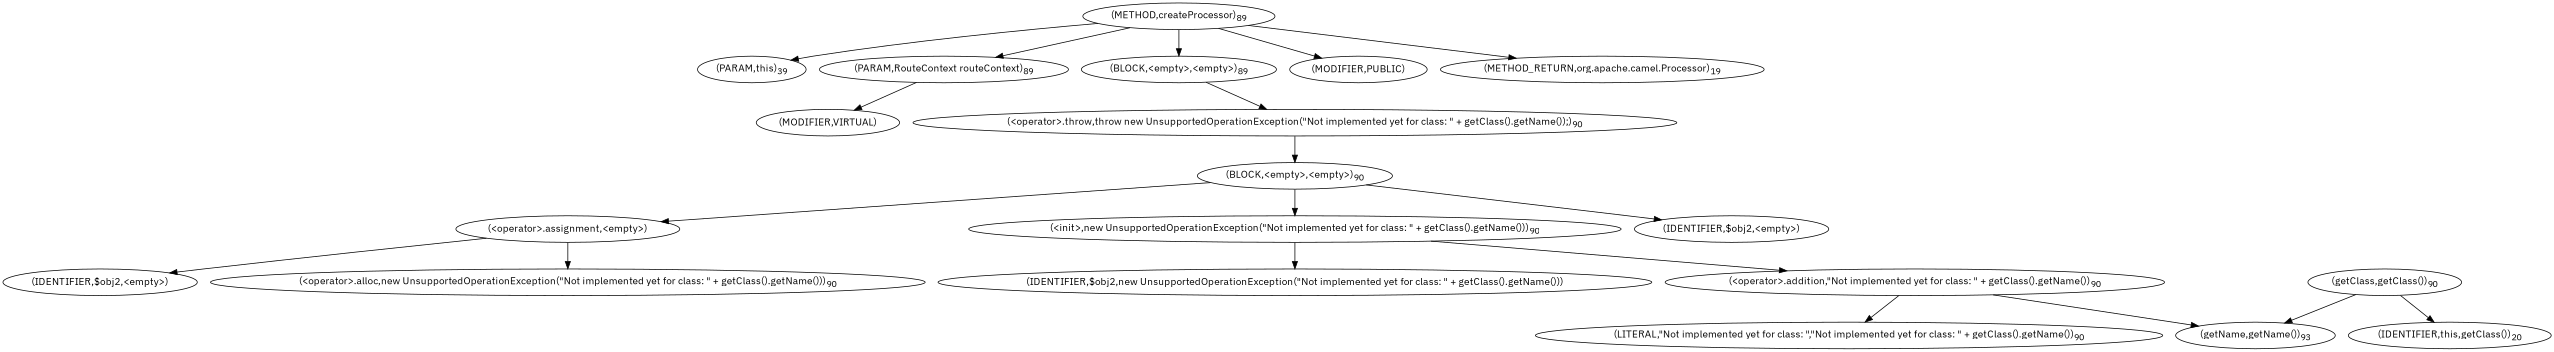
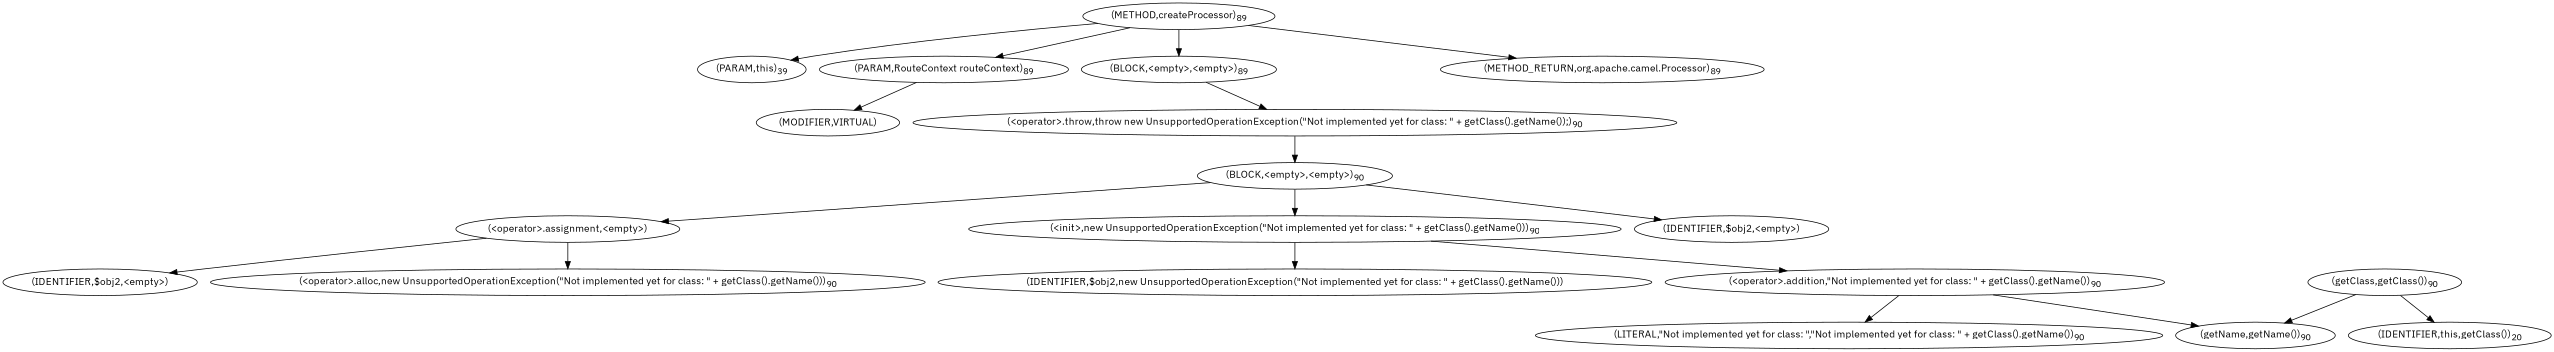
node "(METHOD_RETURN,org.apache.camel.Processor)": text "19" -> "89"
node "(MODIFIER,PUBLIC)": removed
node "(getName,getName())": text "93" -> "90"
